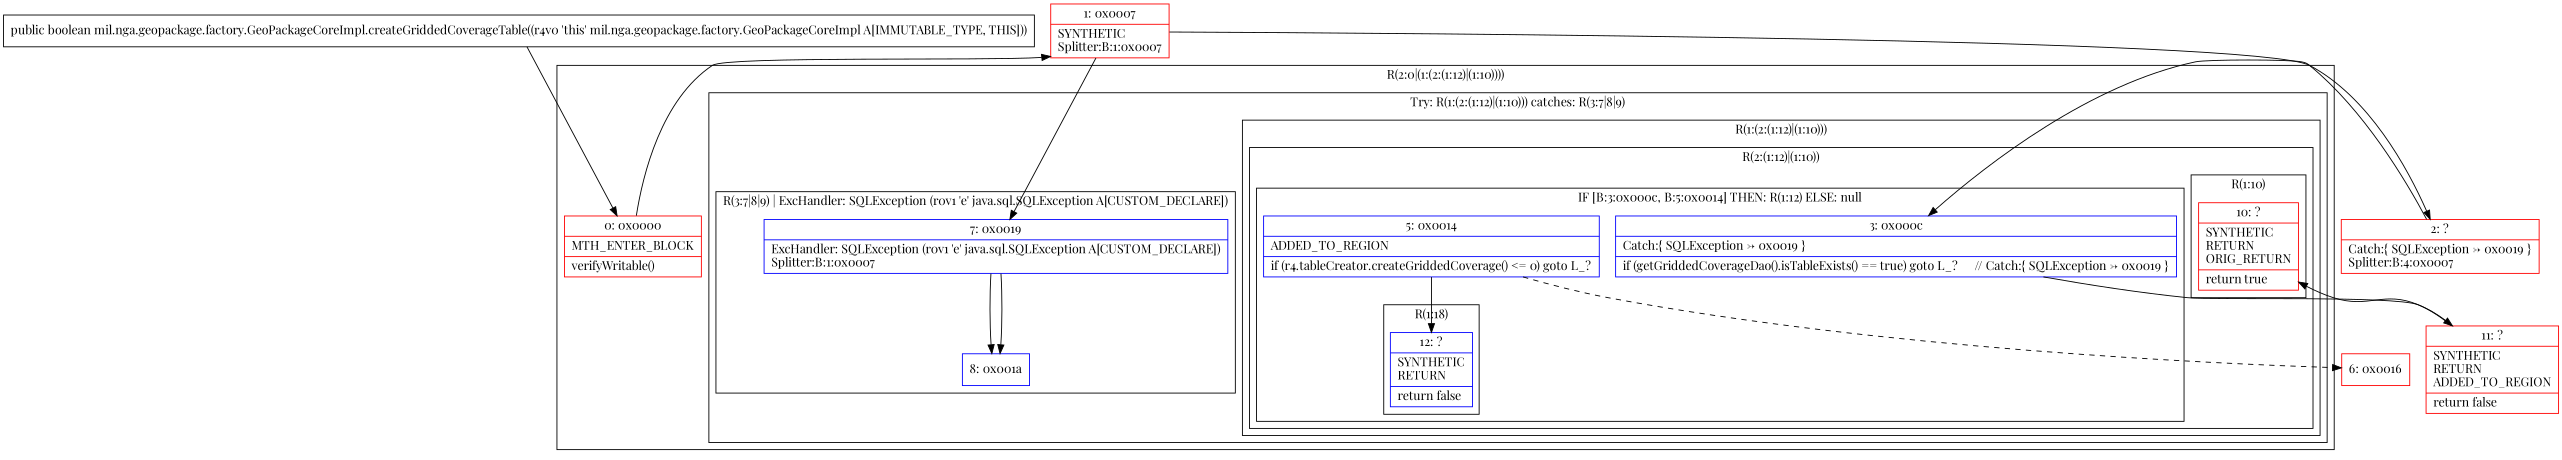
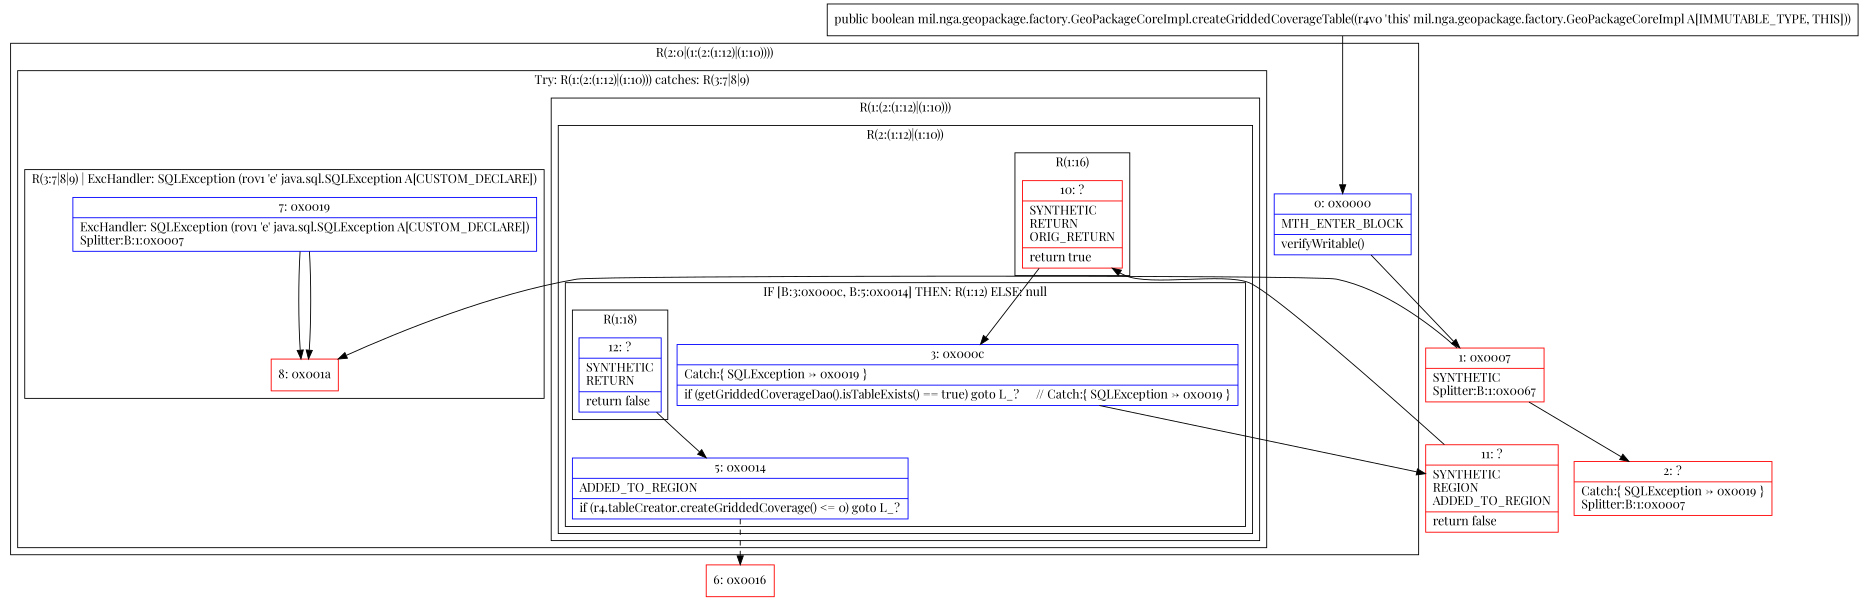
node "1: 0x0007": text "Splitter:B:1:0x0007" -> "Splitter:B:1:0x0067"
edge "2: ?" -> "3: 0x000c": now "10: ?" -> "3: 0x000c"
edge "1: 0x0007" -> "7: 0x0019": now "1: 0x0007" -> "8: 0x001a"
cluster "R(1:10)": label "R(1:10)" -> "R(1:16)"
node "0: 0x0000": color red -> blue
node "2: ?": text "Splitter:B:4:0x0007" -> "Splitter:B:1:0x0007"
edge "5: 0x0014" -> "12: ?": reversed
node "11: ?": text "RETURN" -> "REGION"
node "8: 0x001a": color blue -> red
